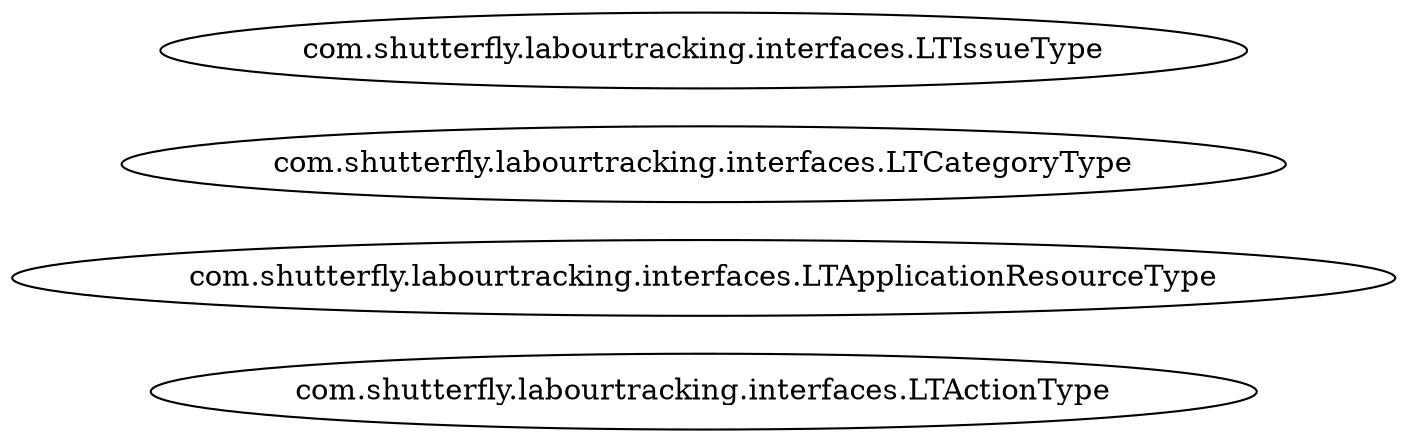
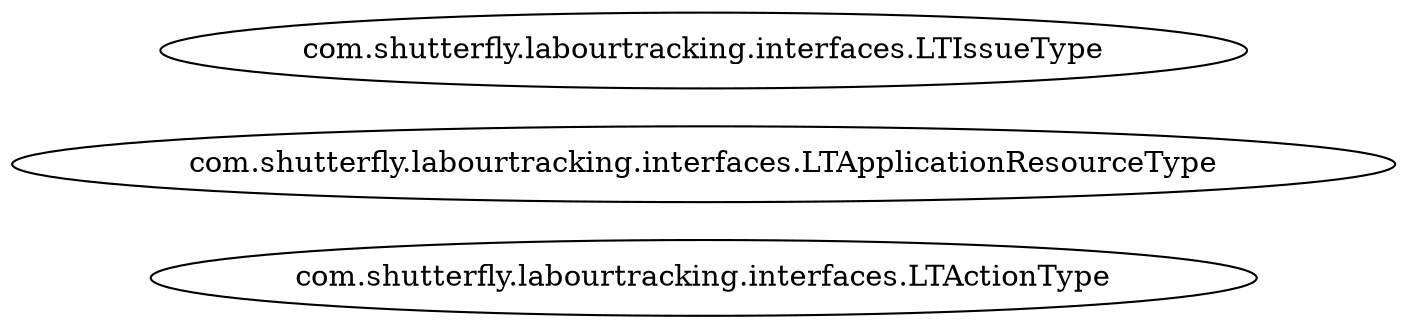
node "com.shutterfly.labourtracking.interfaces.LTCategoryType": removed
